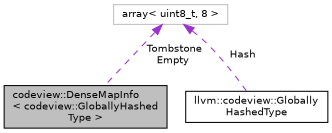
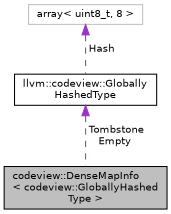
edge "codeview::DenseMapInfo < codeview::GloballyHashed Type >" -> "array< uint8_t, 8 >": now "codeview::DenseMapInfo < codeview::GloballyHashed Type >" -> "llvm::codeview::Globally HashedType"
